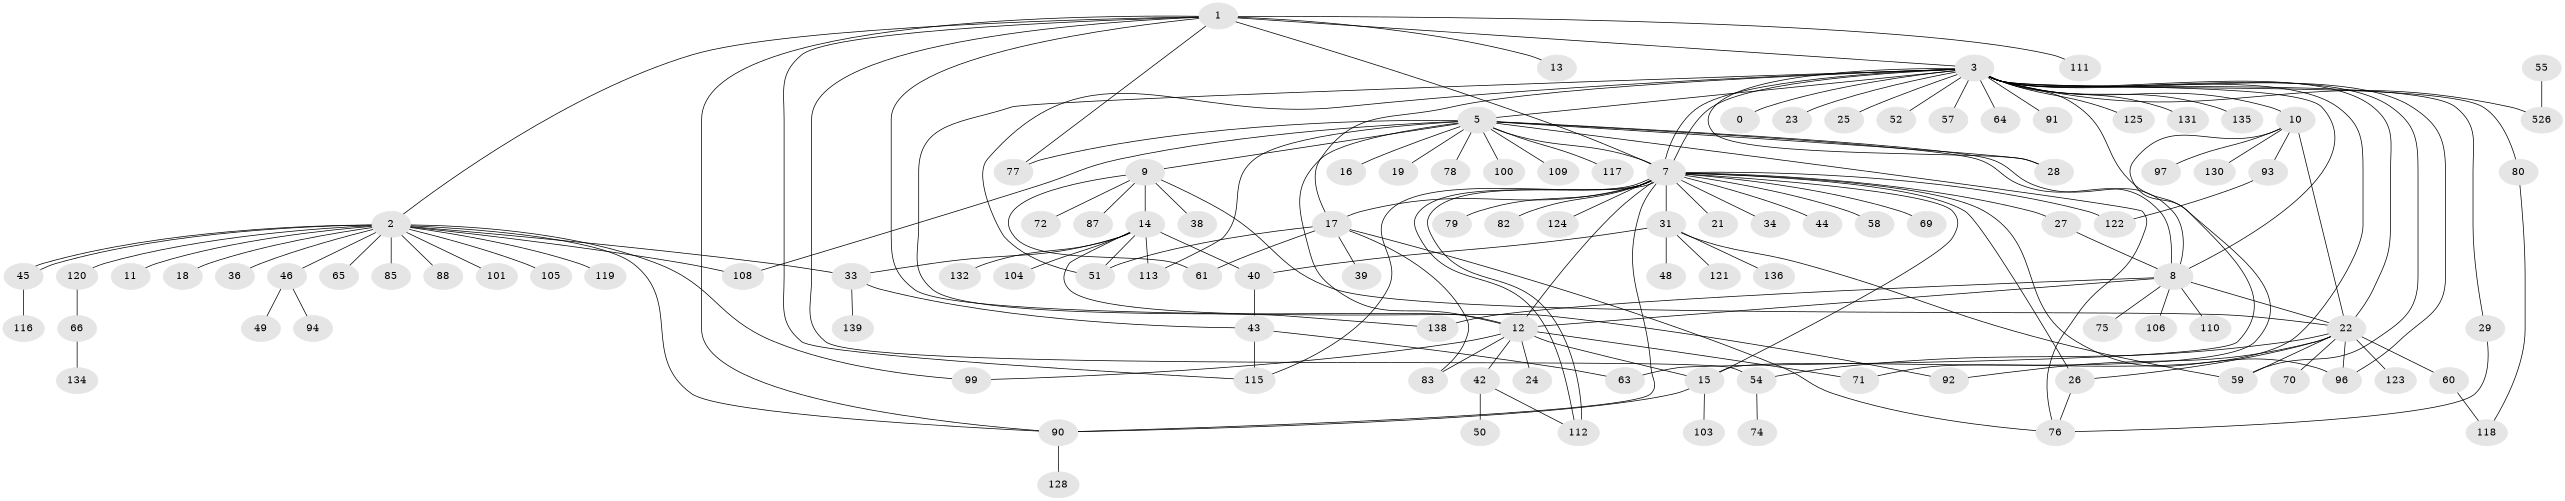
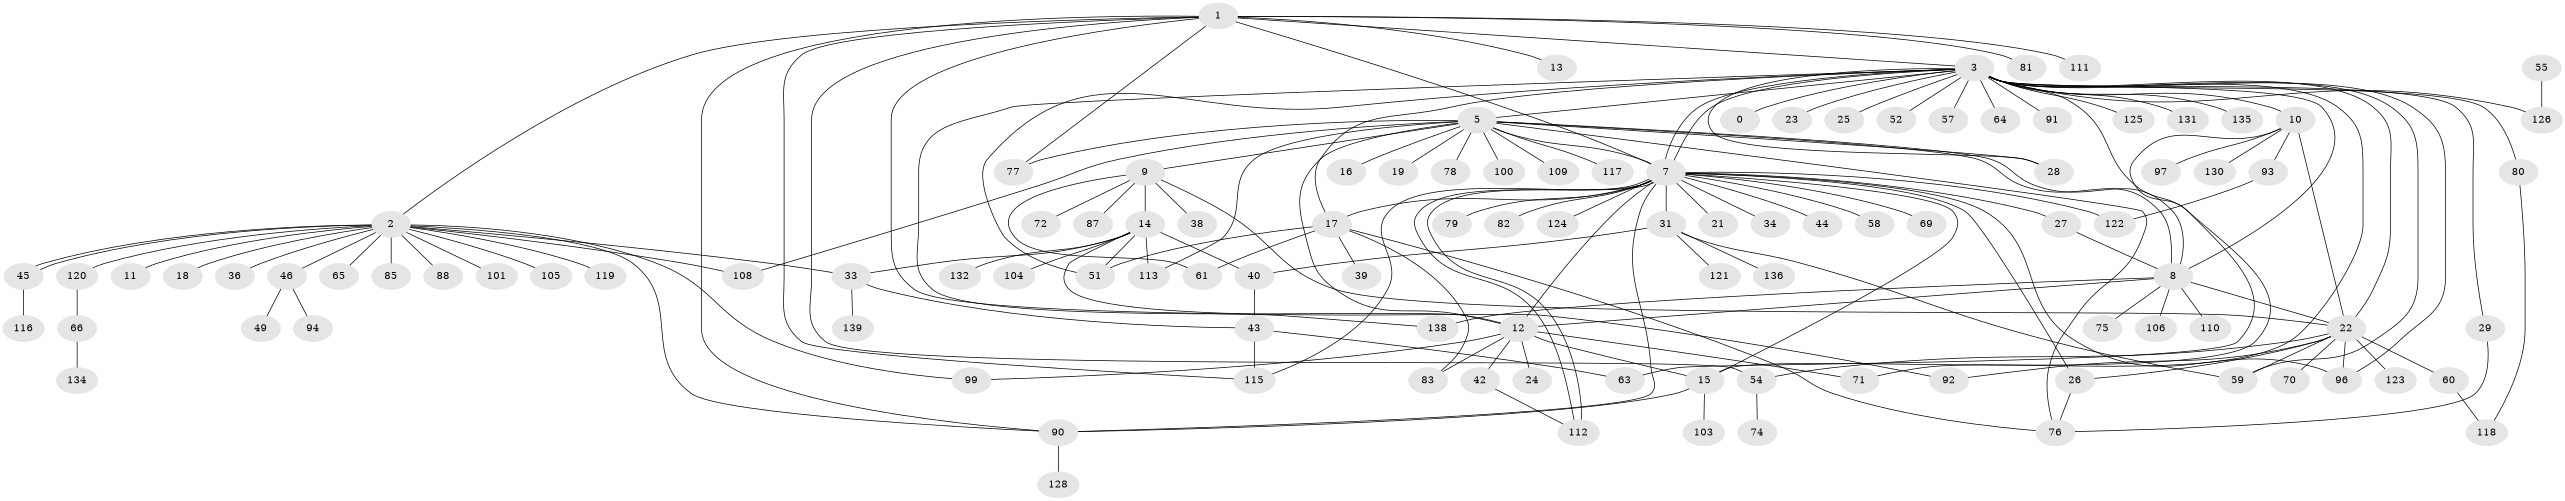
node "81": added
node "526": label "526" -> "126"
node "48": removed
node "50": removed
